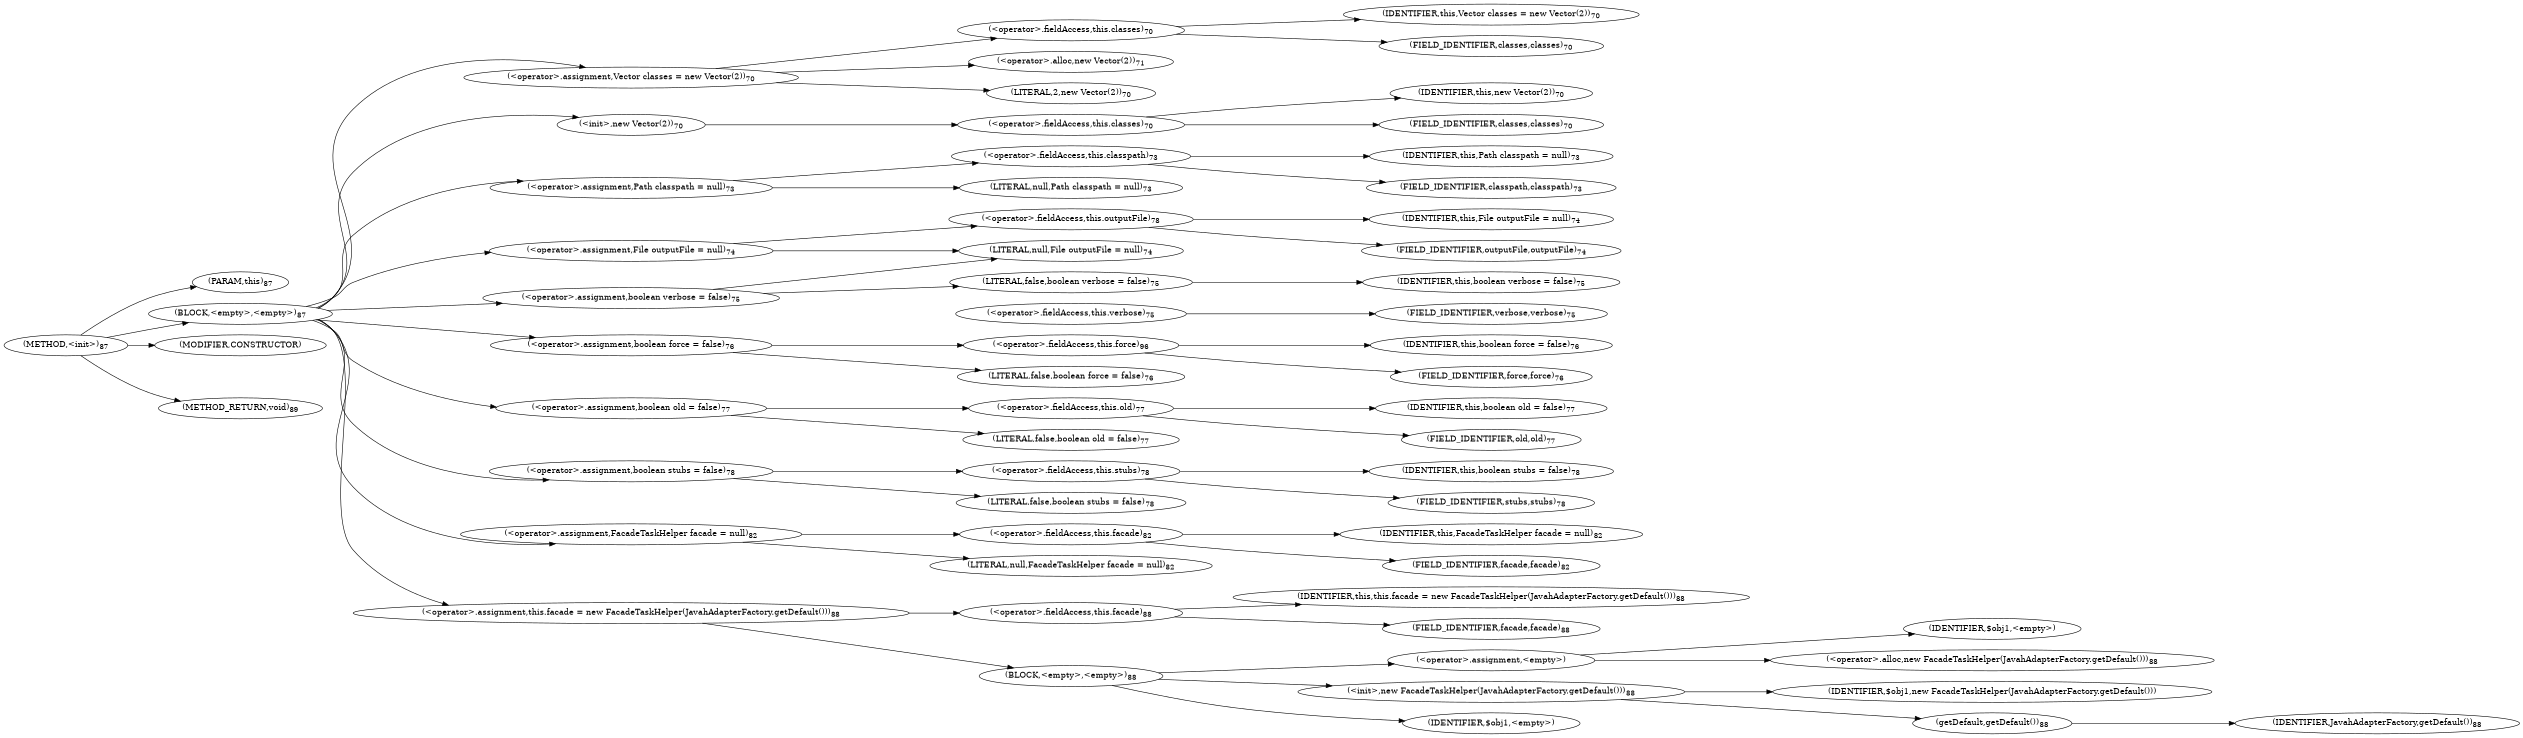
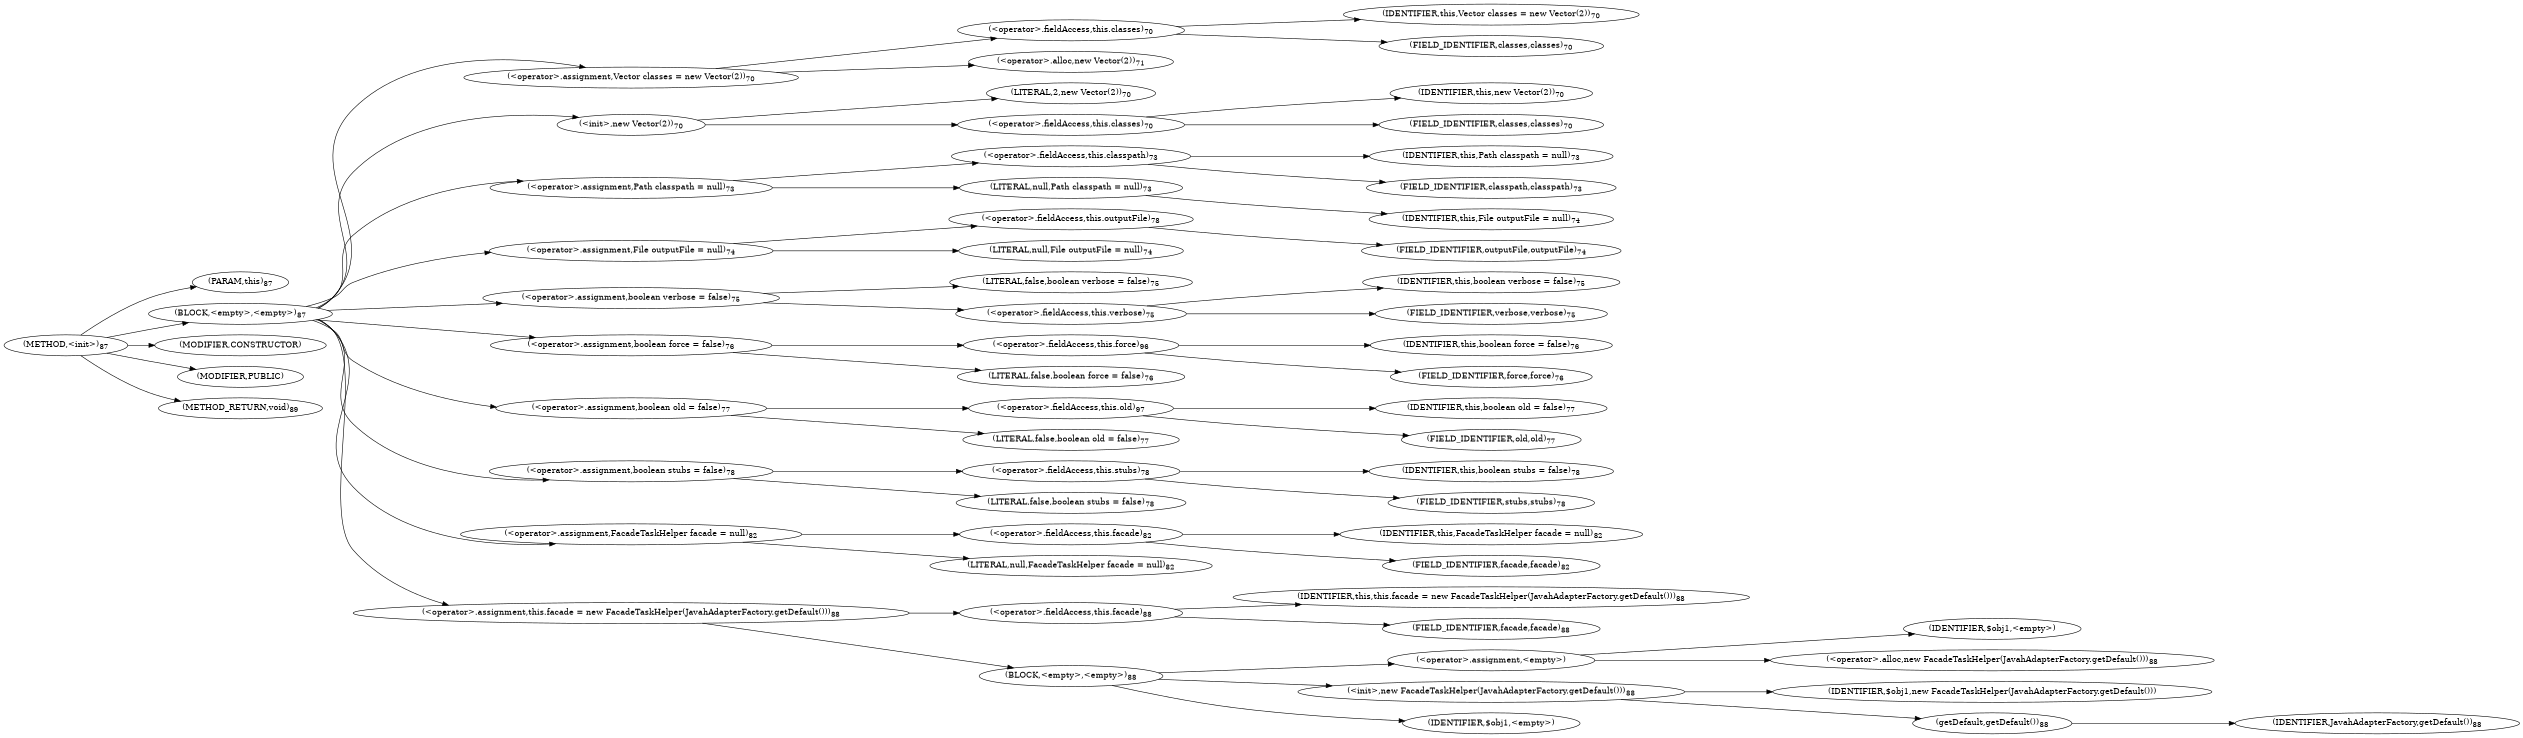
edge "(<operator>.assignment,Vector classes = new Vector(2))" -> "(LITERAL,2,new Vector(2))": now "(<init>,new Vector(2))" -> "(LITERAL,2,new Vector(2))"
edge "(<operator>.fieldAccess,this.outputFile)" -> "(IDENTIFIER,this,File outputFile = null)": now "(LITERAL,null,Path classpath = null)" -> "(IDENTIFIER,this,File outputFile = null)"
edge "(<operator>.assignment,boolean verbose = false)" -> "(LITERAL,null,File outputFile = null)": now "(<operator>.assignment,boolean verbose = false)" -> "(<operator>.fieldAccess,this.verbose)"
edge "(LITERAL,false,boolean verbose = false)" -> "(IDENTIFIER,this,boolean verbose = false)": now "(<operator>.fieldAccess,this.verbose)" -> "(IDENTIFIER,this,boolean verbose = false)"
node "(MODIFIER,PUBLIC)": added
node "(<operator>.fieldAccess,this.old)": text "77" -> "97"
